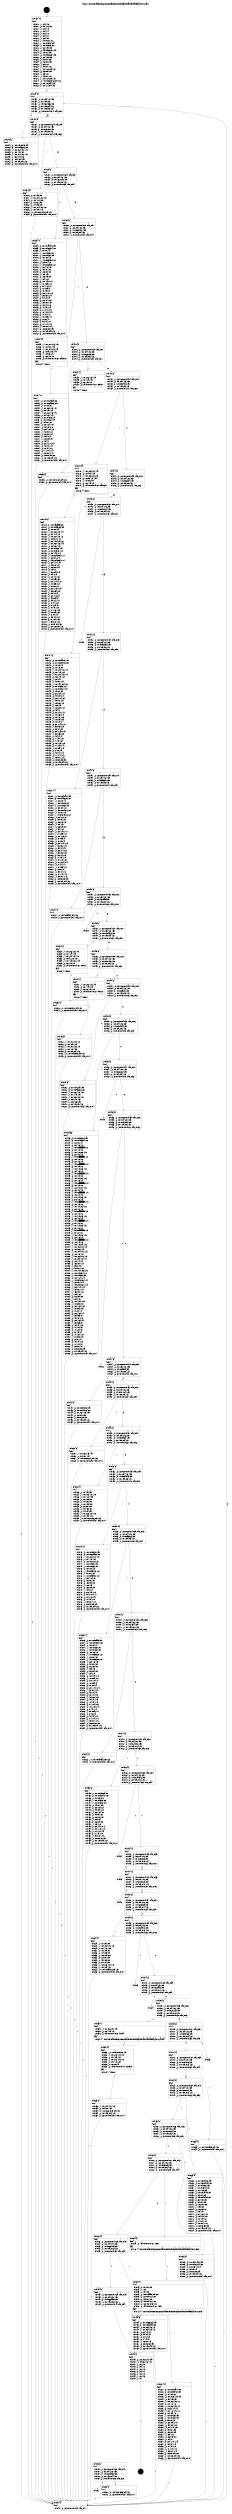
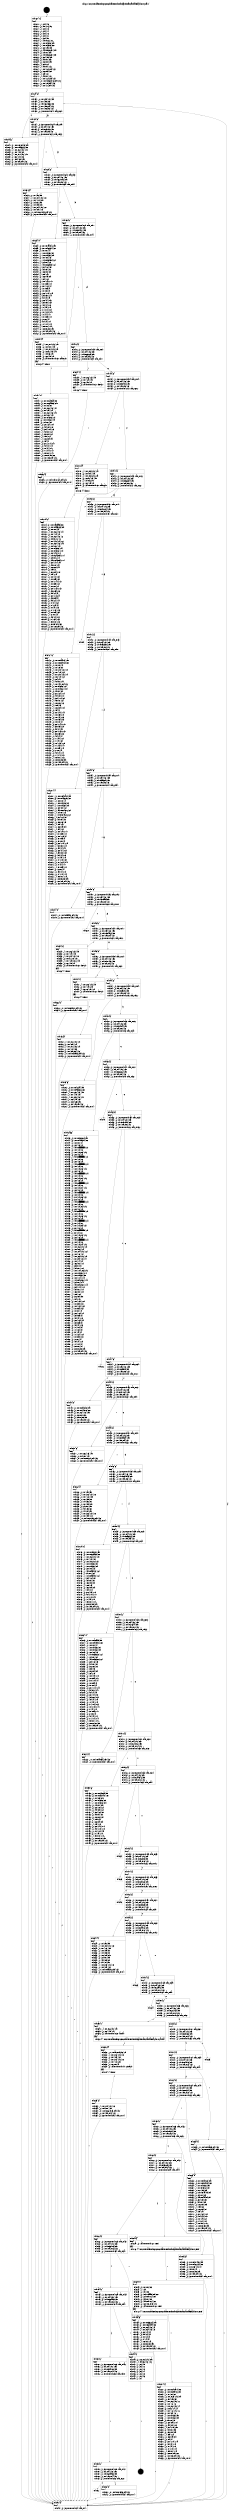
edge "0x401908 [28]" -> "0x4025a6 [15]": now "0x402597 [15]" -> "0x4025a6 [15]"
node "0x401cc0 [28]": added
